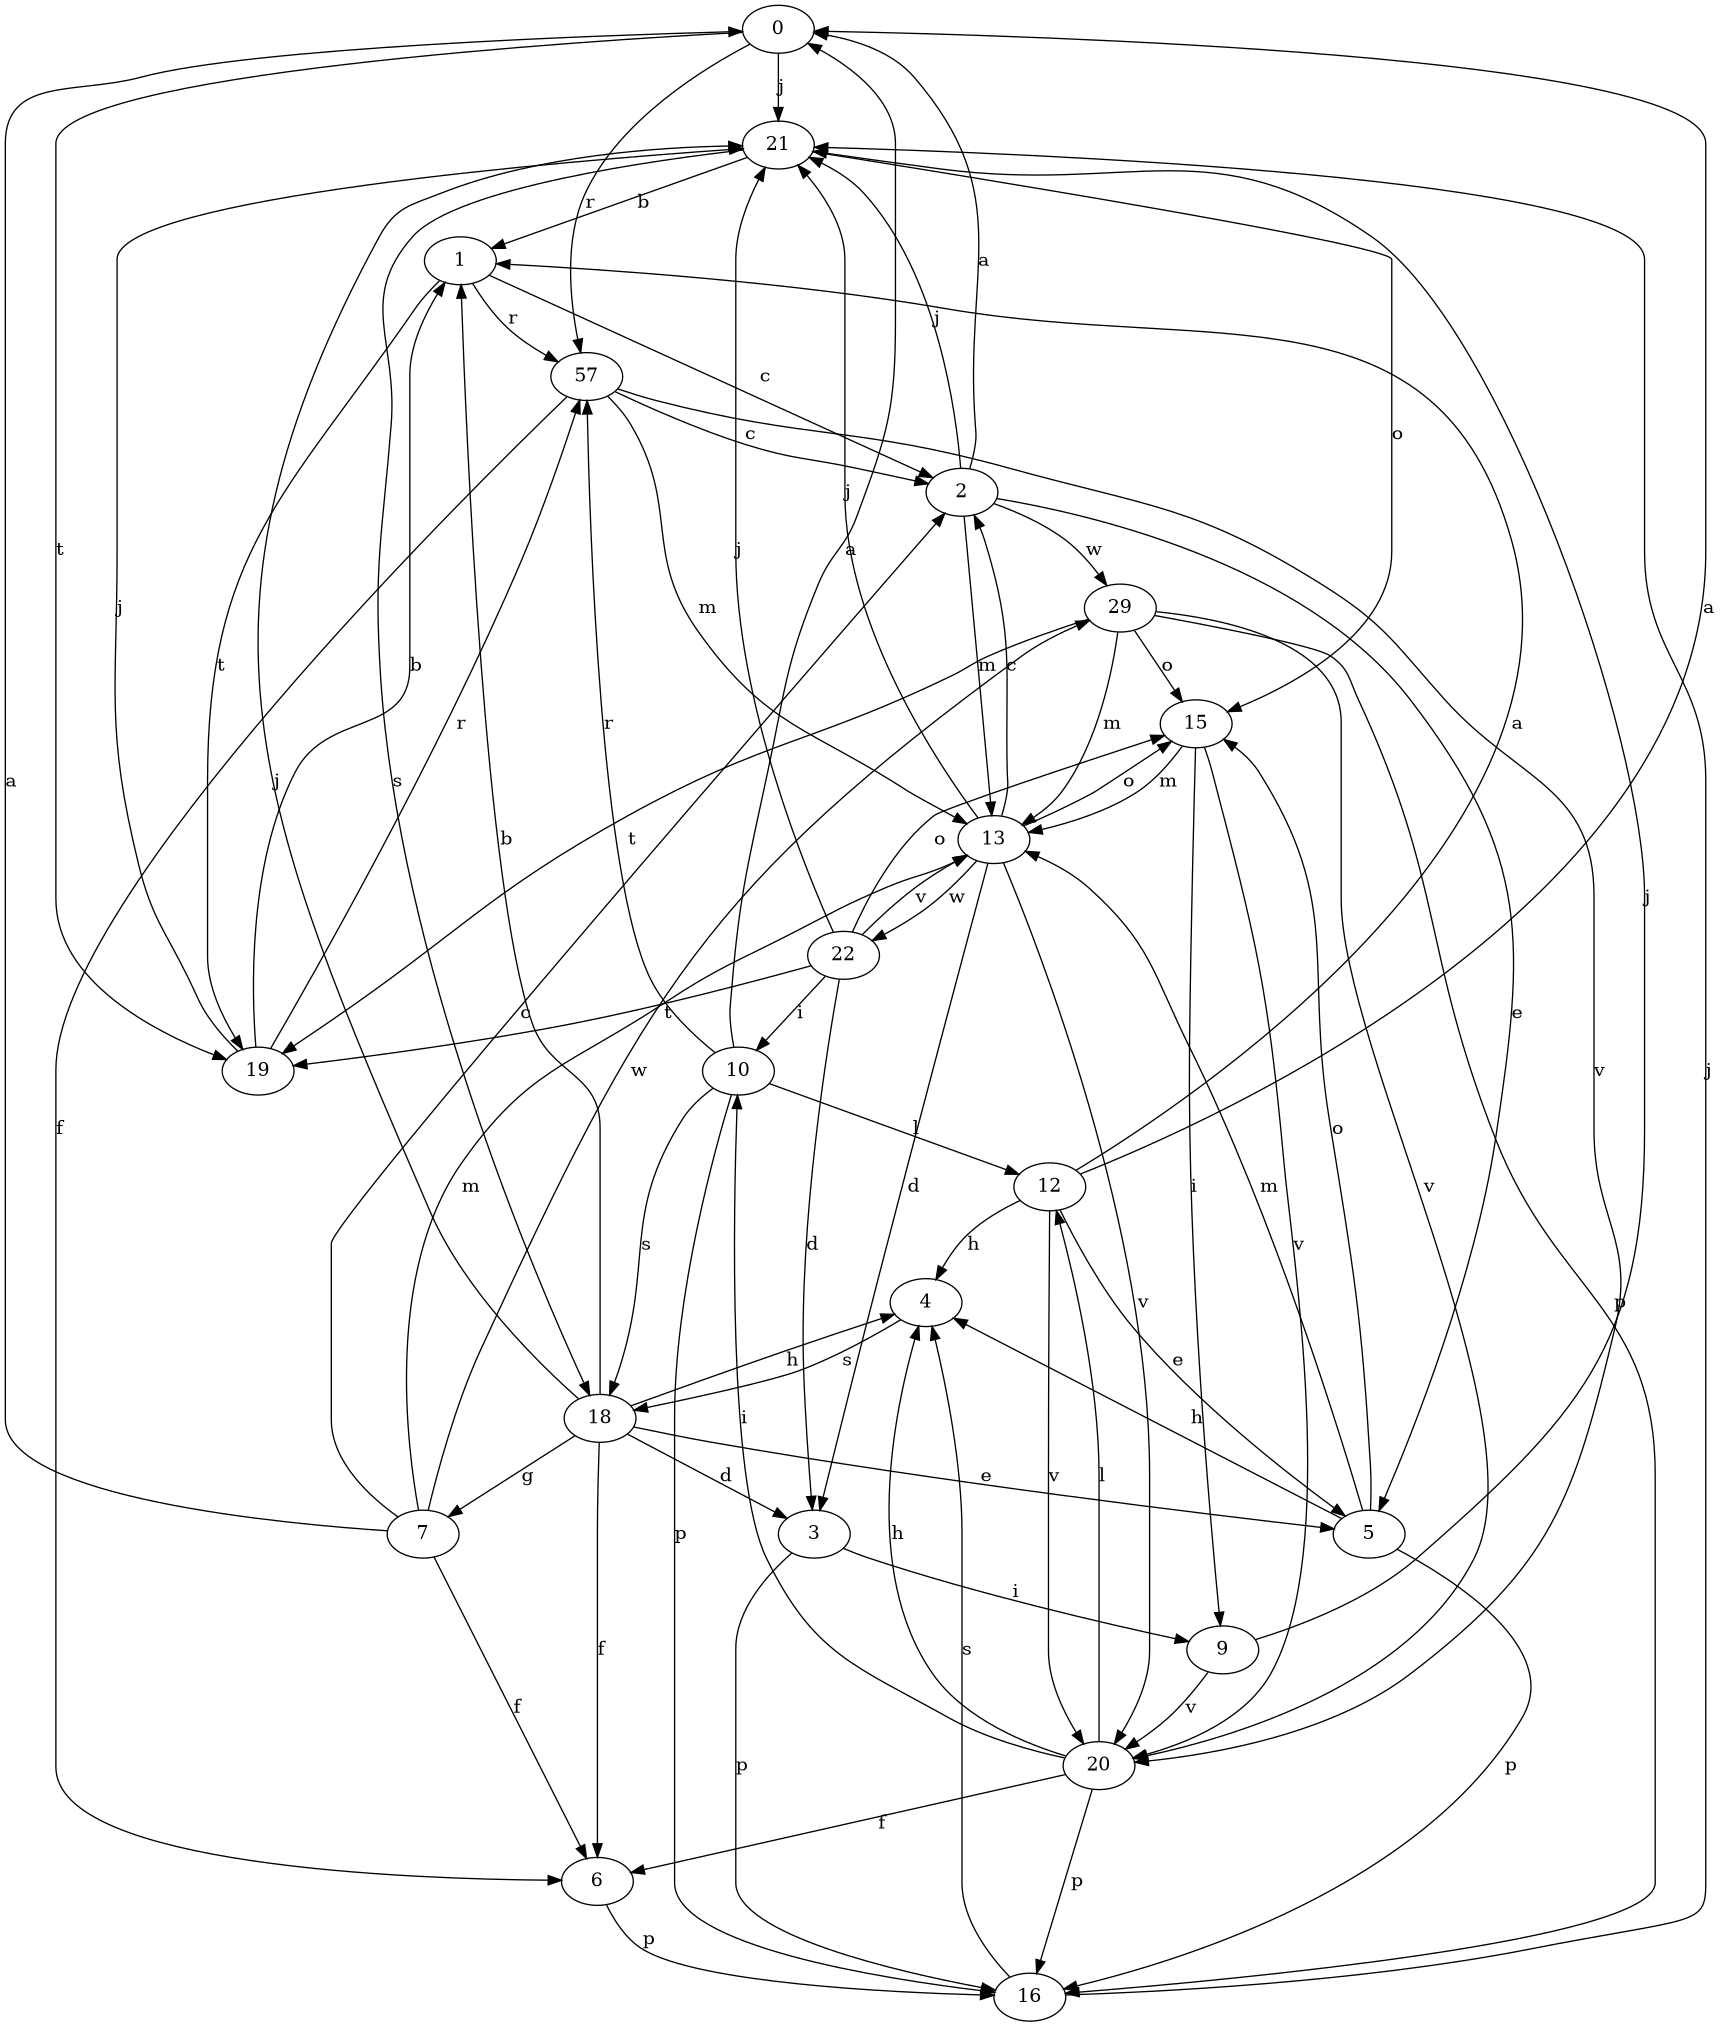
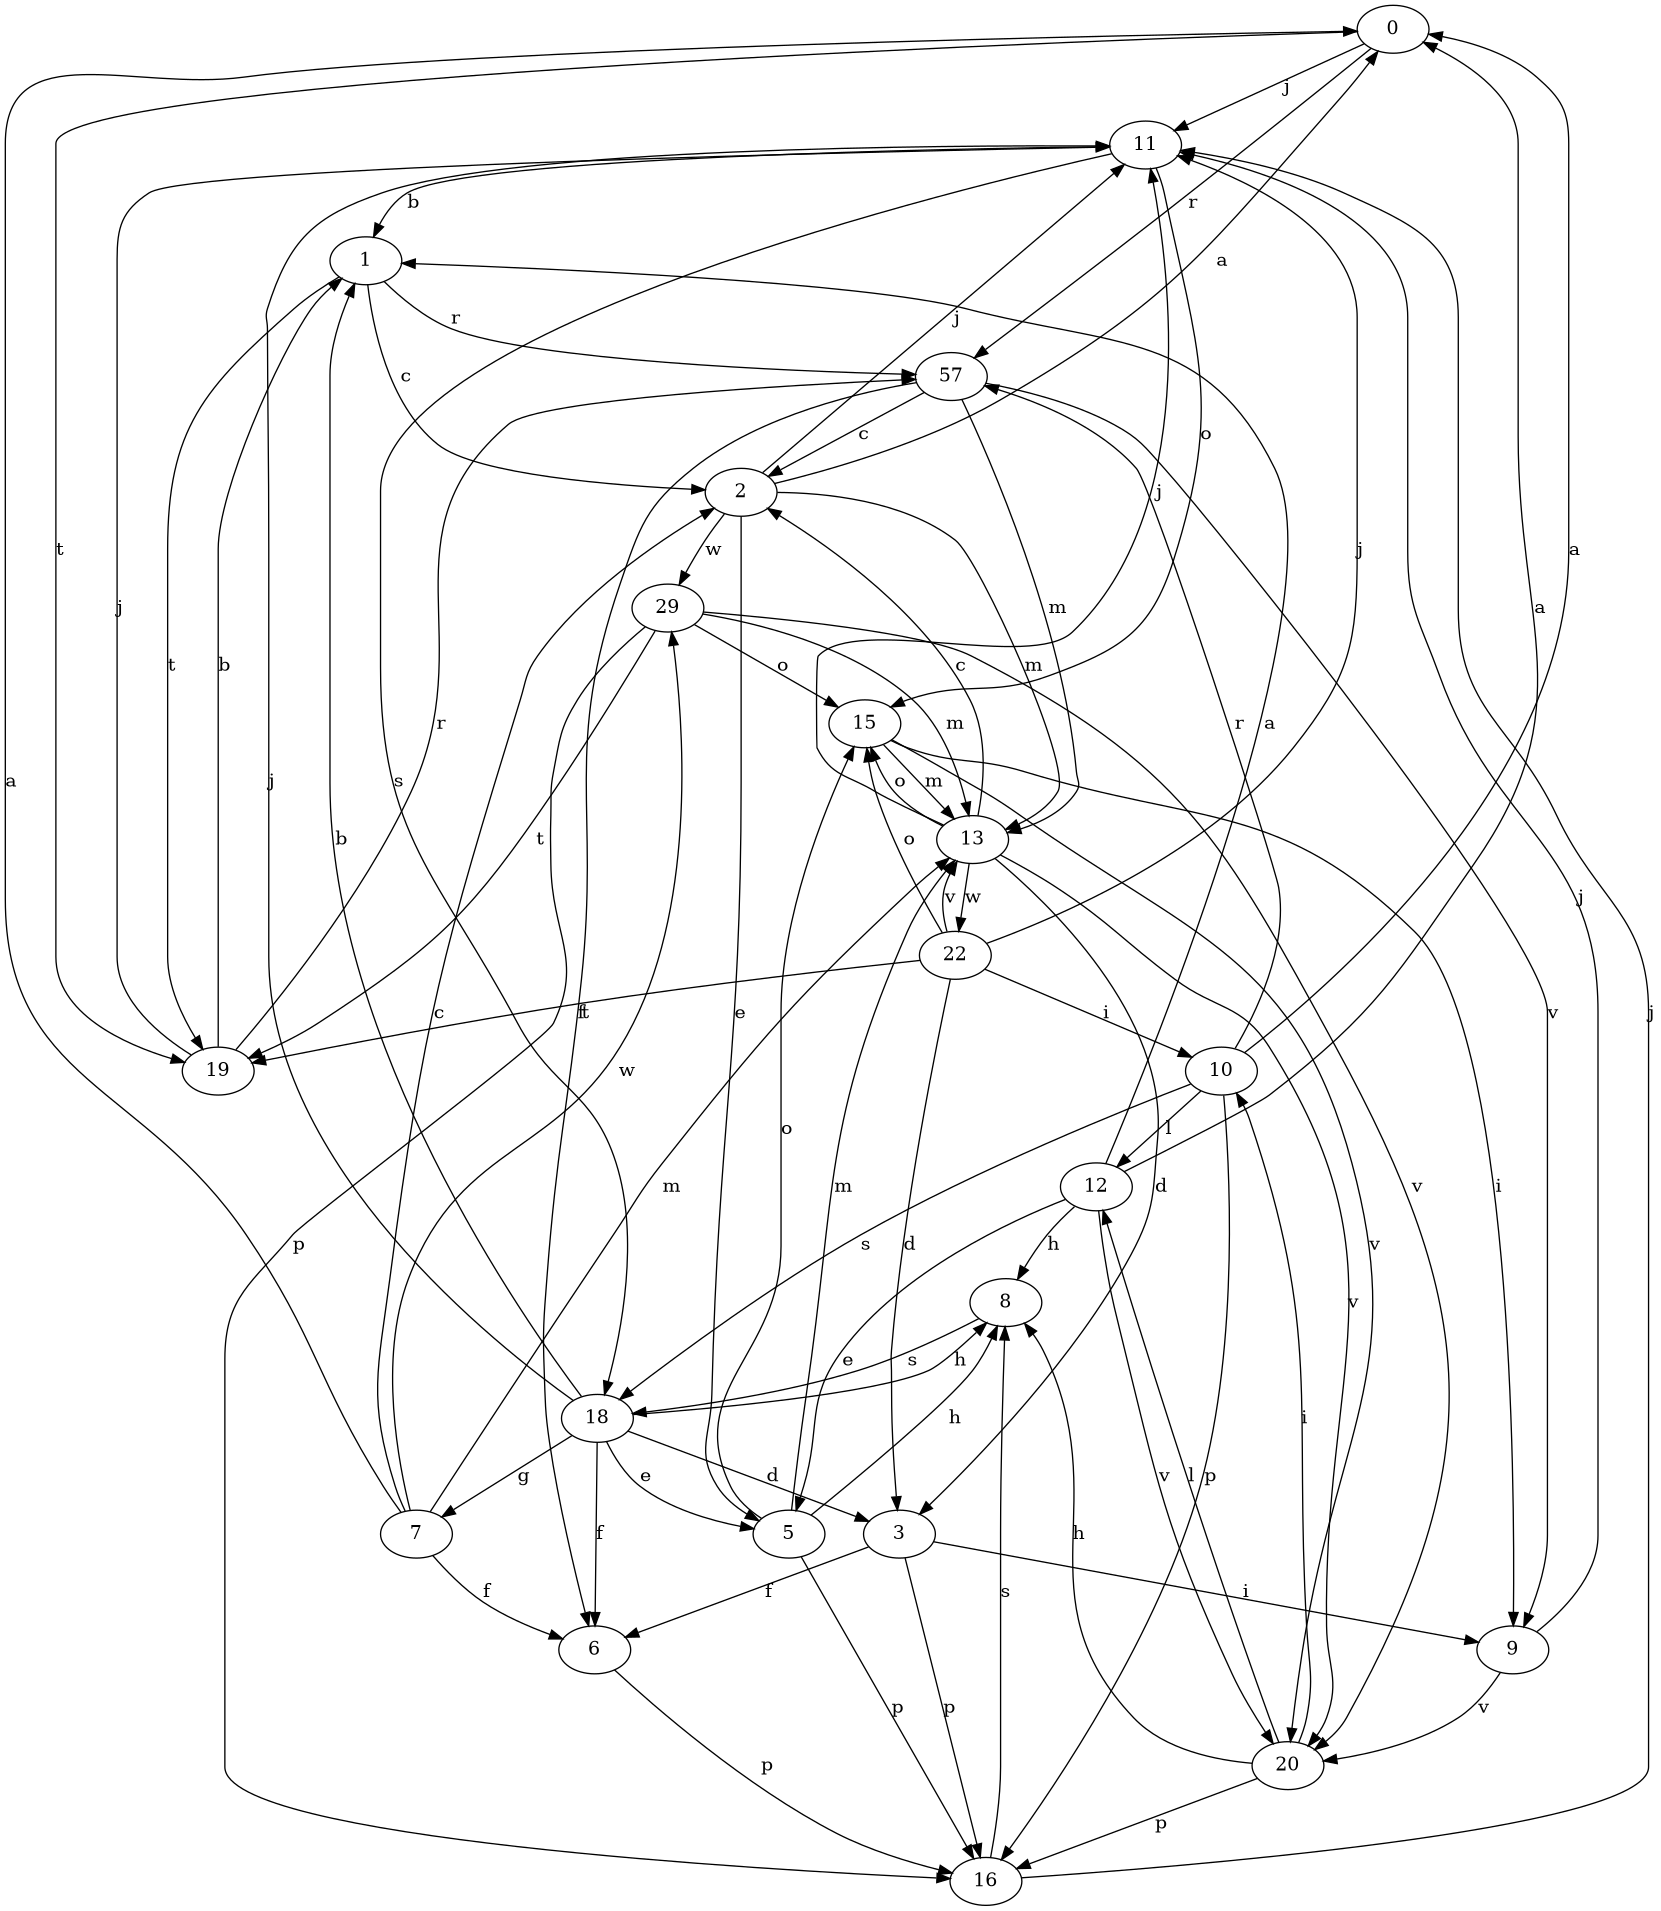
node "21": label "21" -> "11"
edge "57" -> "20": now "57" -> "9"
node "4": label "4" -> "8"
edge "20" -> "6": now "3" -> "6"
